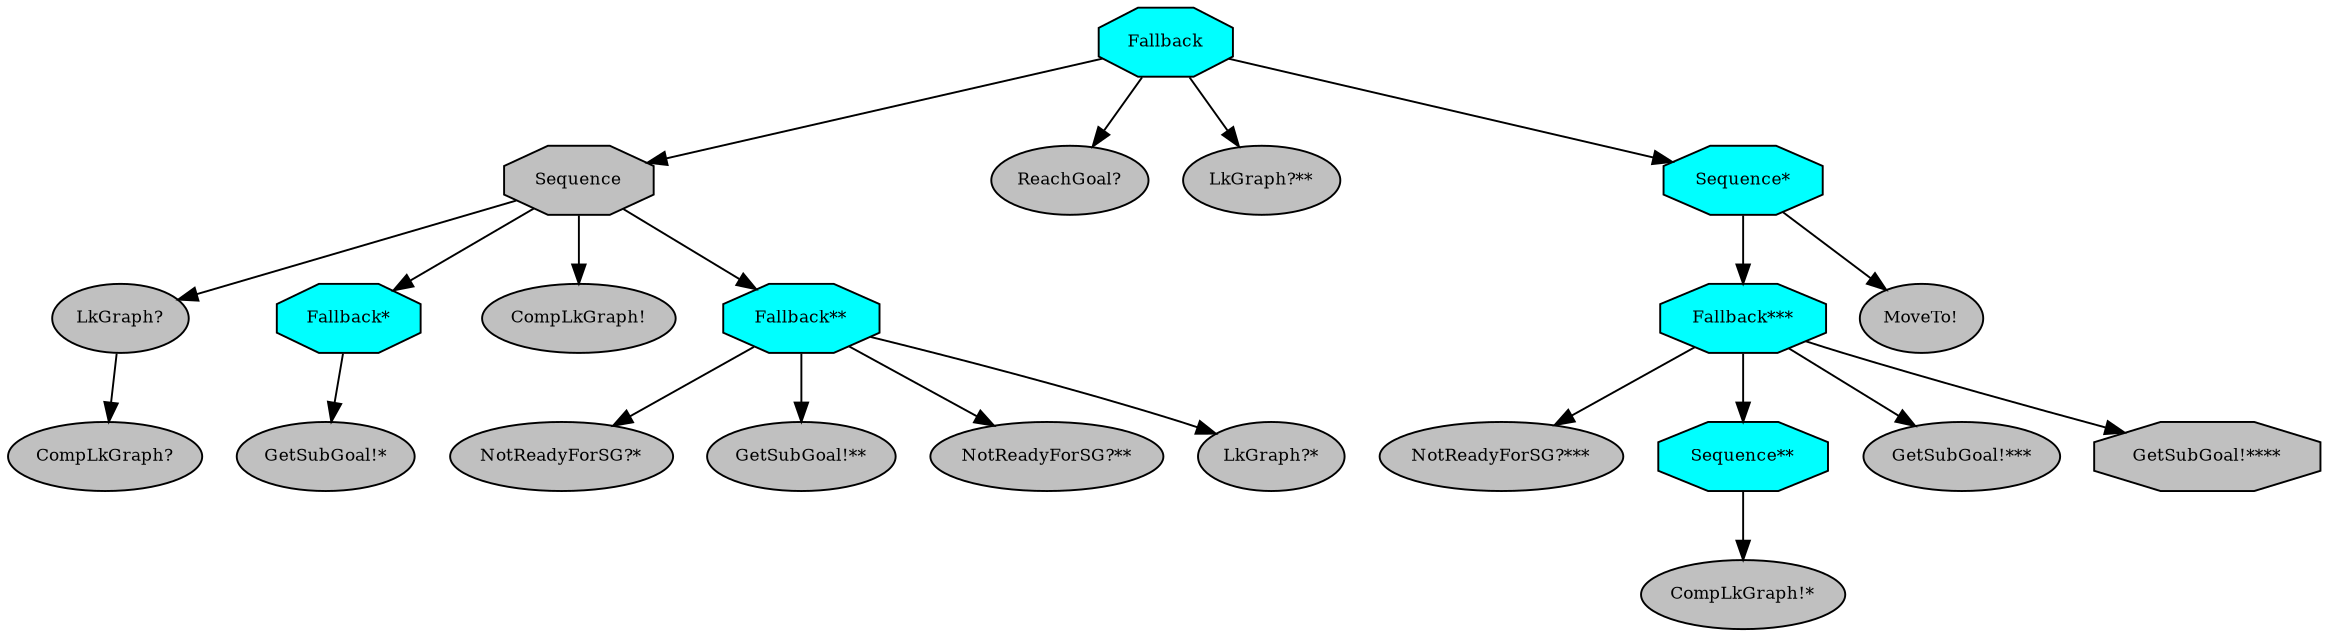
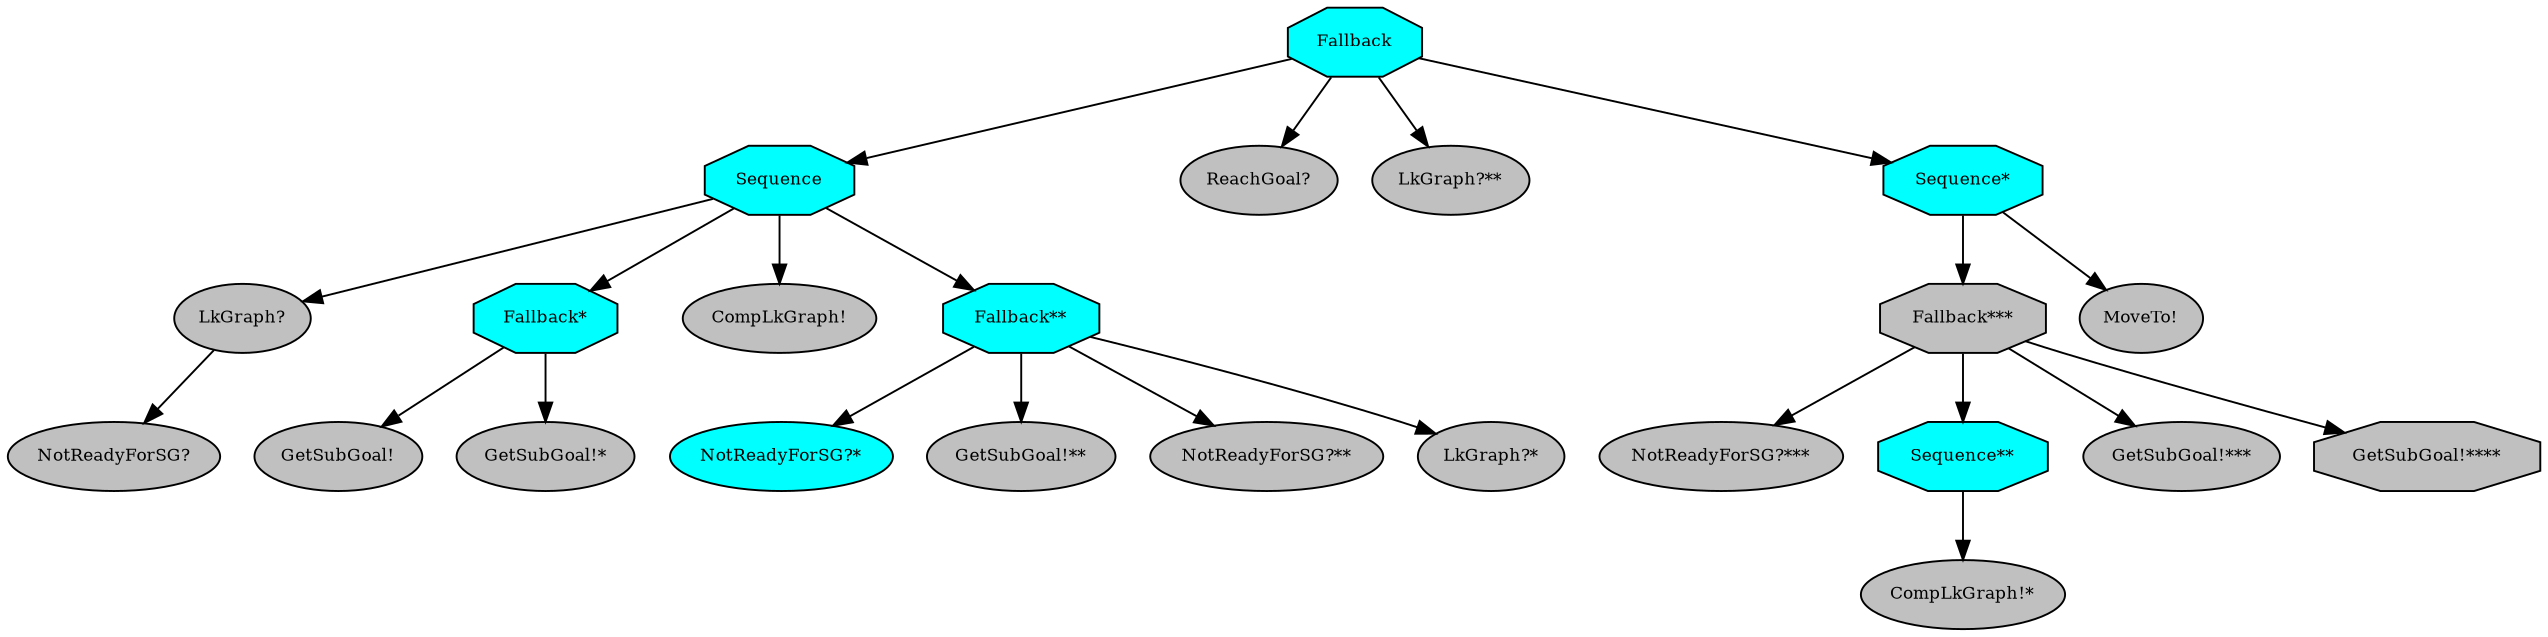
node "Sequence": fillcolor gray -> cyan
node "Fallback***": fillcolor cyan -> gray
node "CompLkGraph?": label "CompLkGraph?" -> "NotReadyForSG?"
node "GetSubGoal!": added
node "NotReadyForSG?*": fillcolor gray -> cyan
